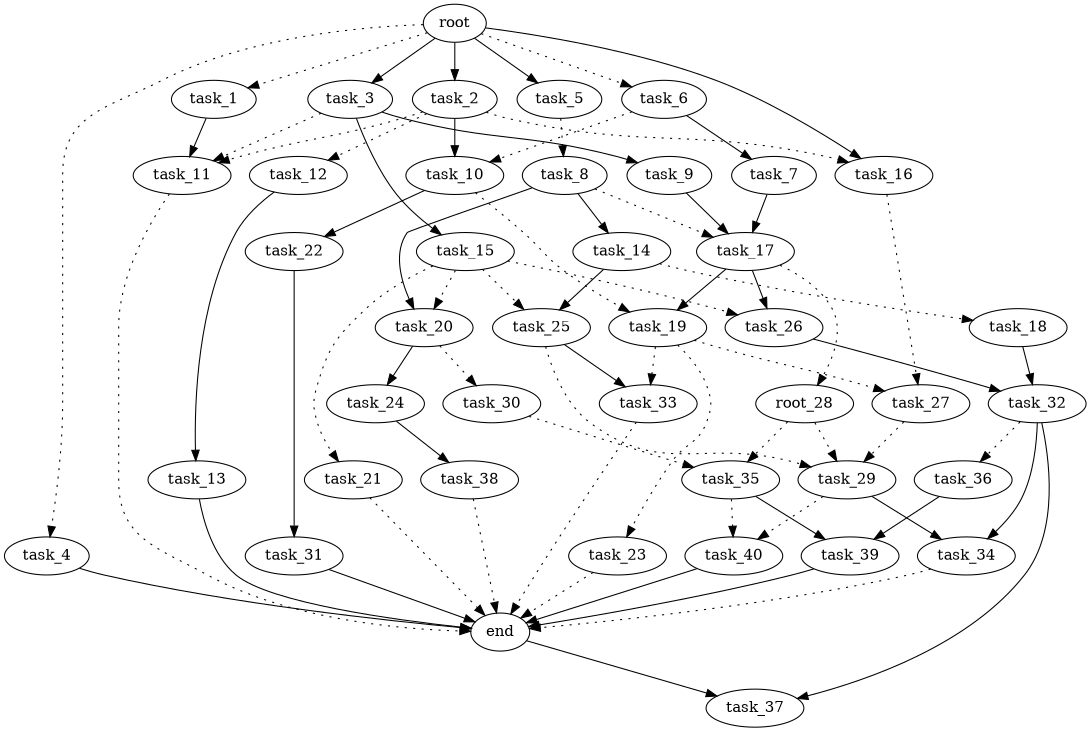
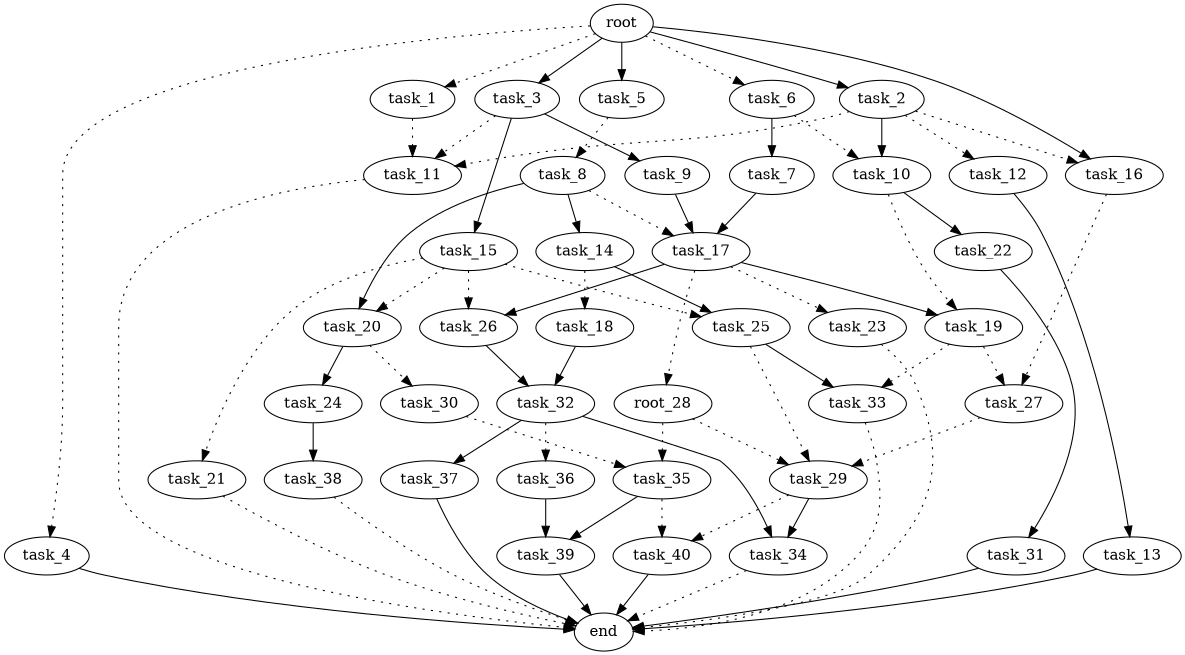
edge "task_1" -> "task_11": style solid -> dotted
edge "task_19" -> "task_23": now "task_17" -> "task_23"
edge "end" -> "task_37": reversed
